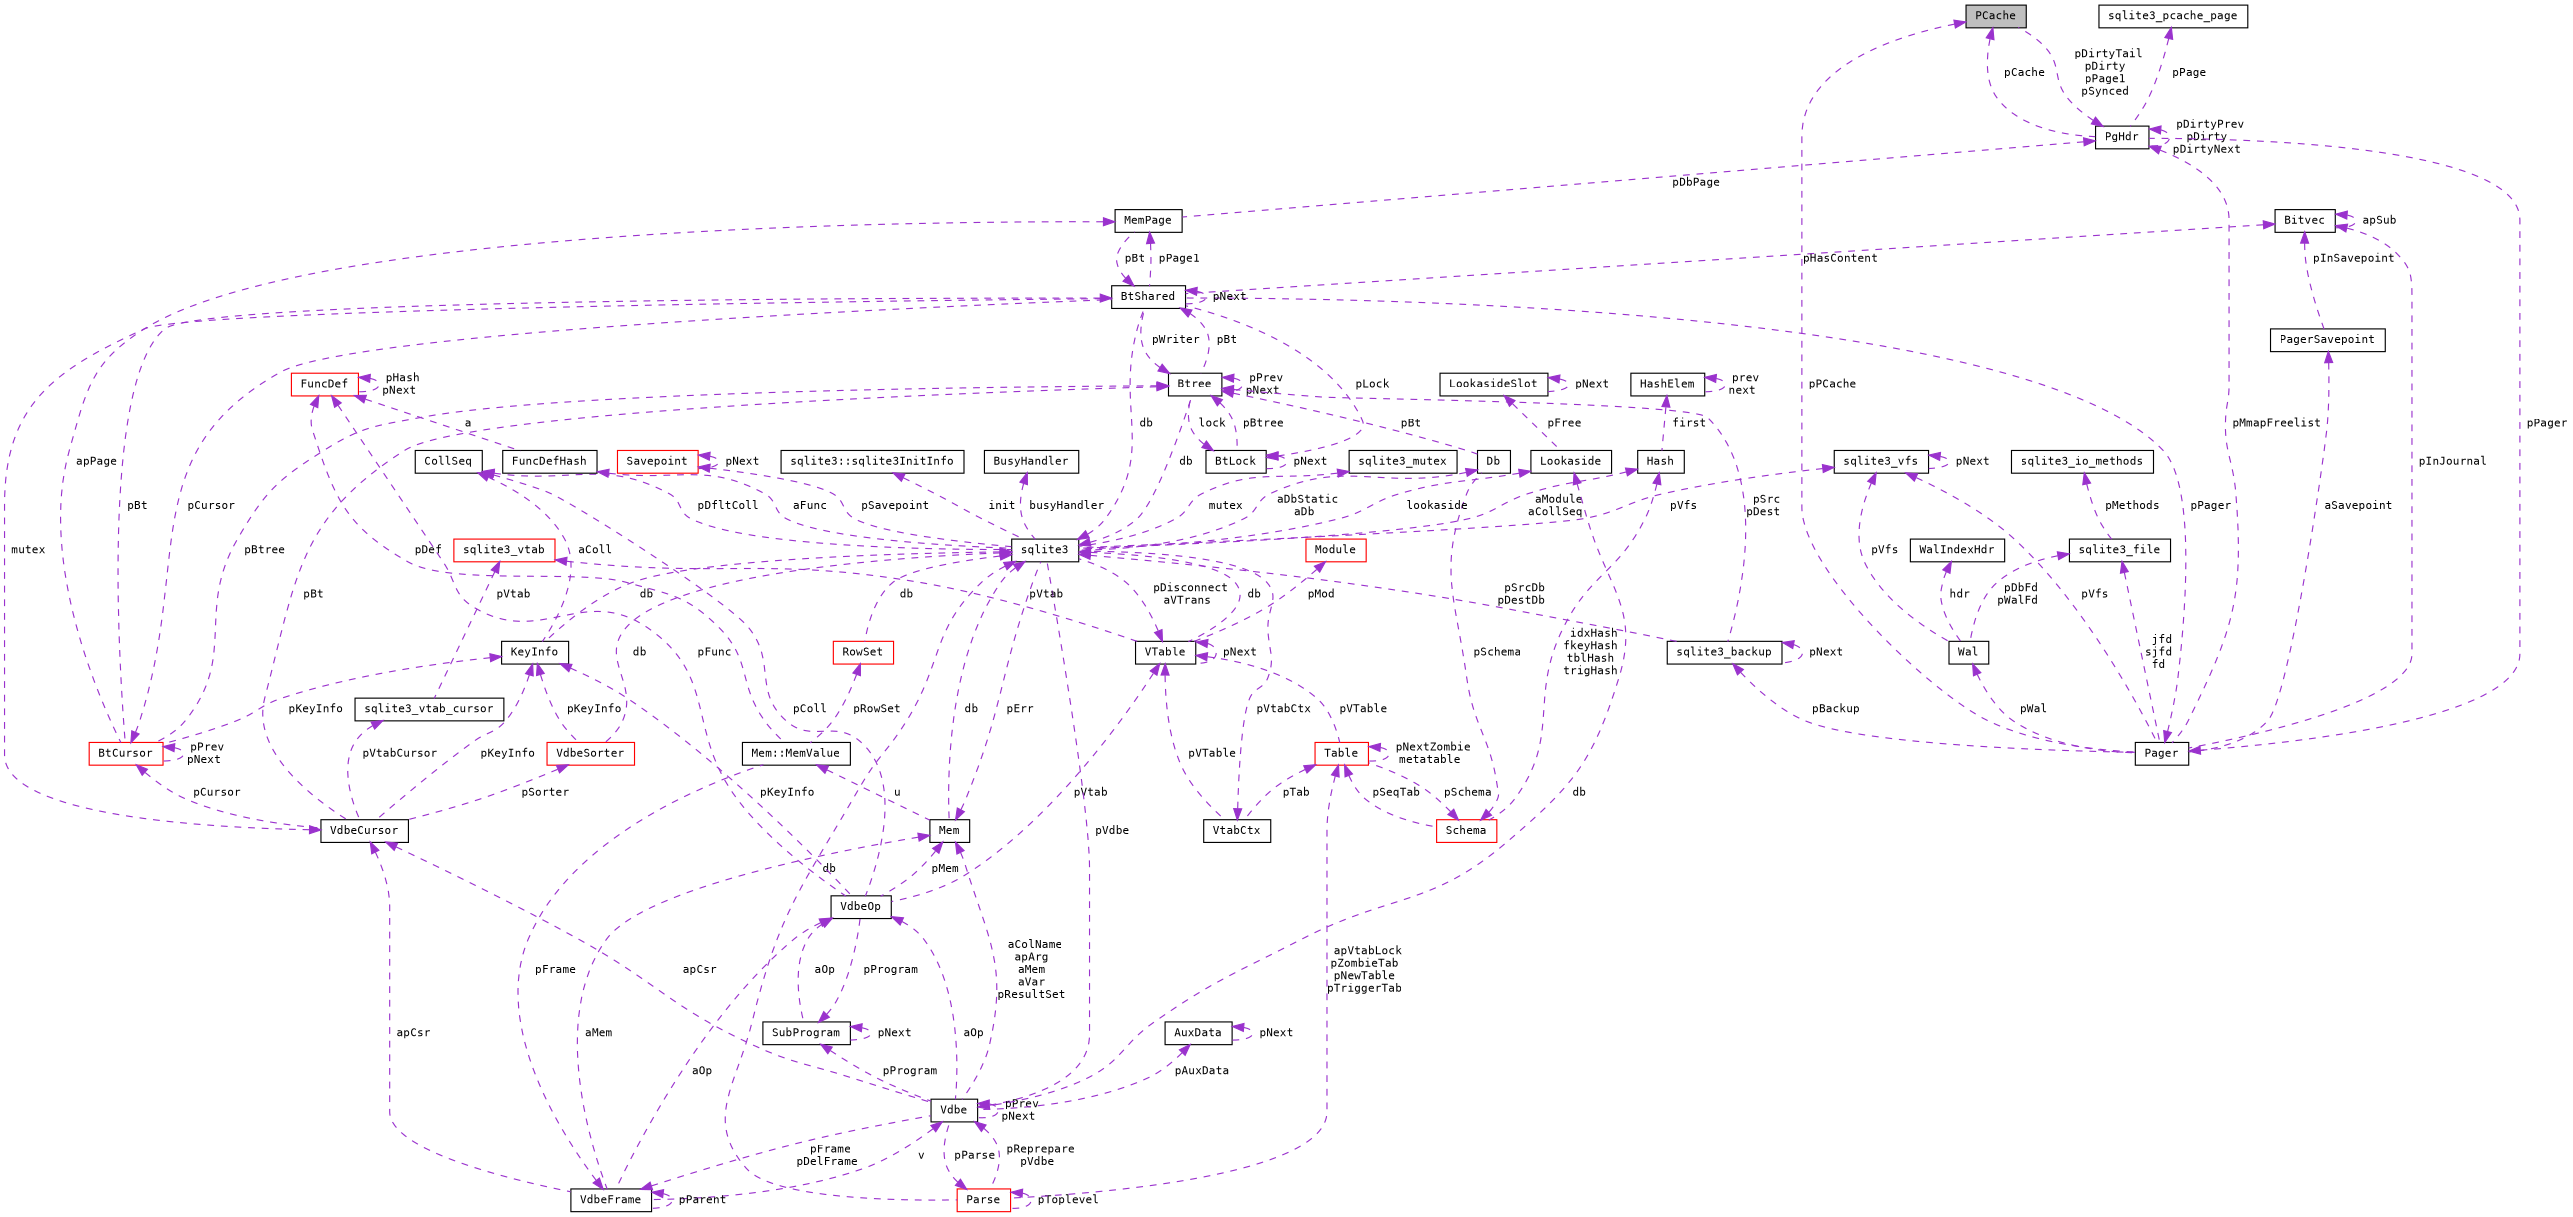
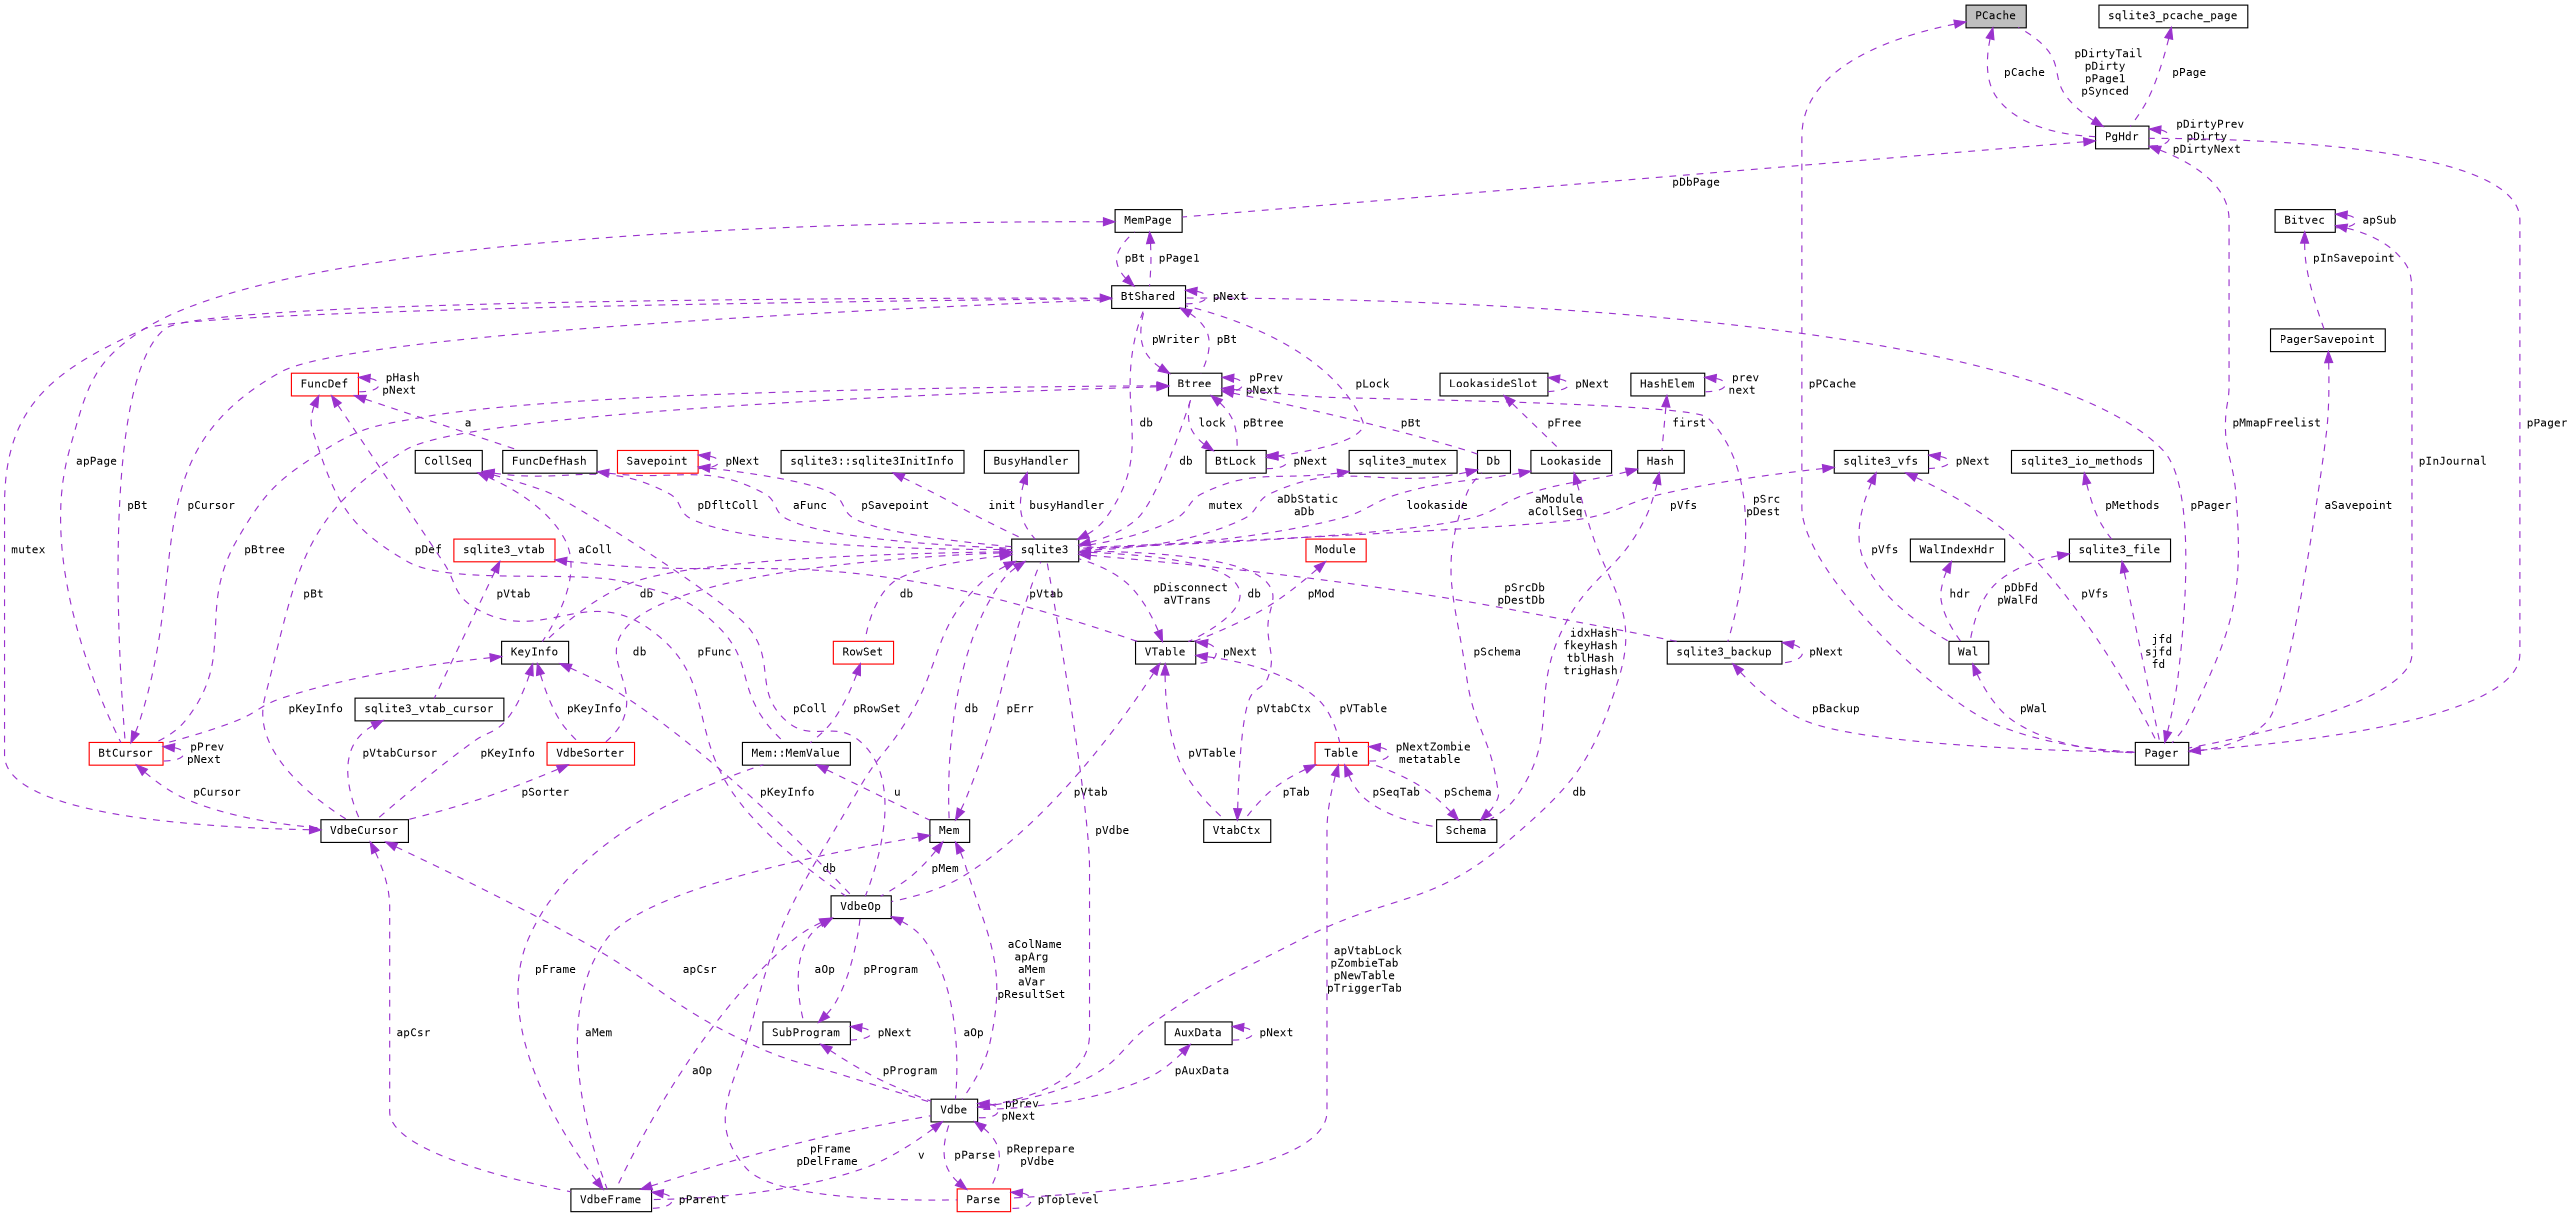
edge "BtShared" -> "Bitvec": removed, label "pHasContent"
node "Schema": color red -> black
